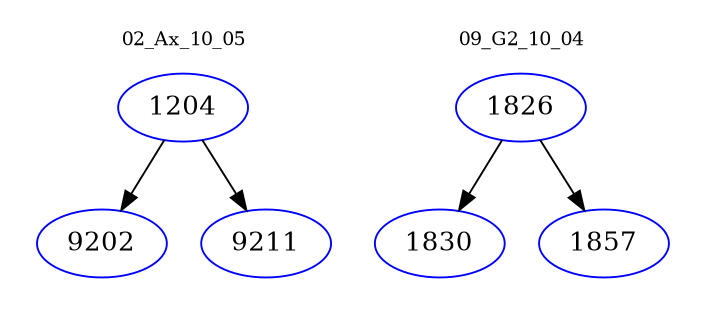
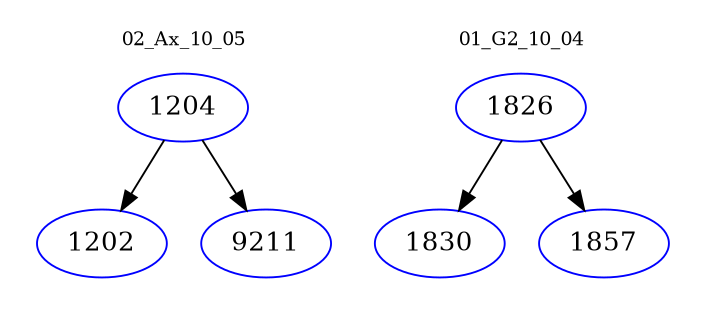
cluster "09_G2_10_04": label "09_G2_10_04" -> "01_G2_10_04"
node "9202": label "9202" -> "1202"
